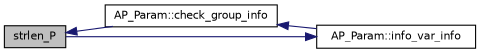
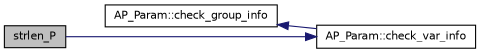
edge "AP_Param::check_group_info" -> "strlen_P": removed
node "AP_Param::info_var_info": label "AP_Param::info_var_info" -> "AP_Param::check_var_info"
